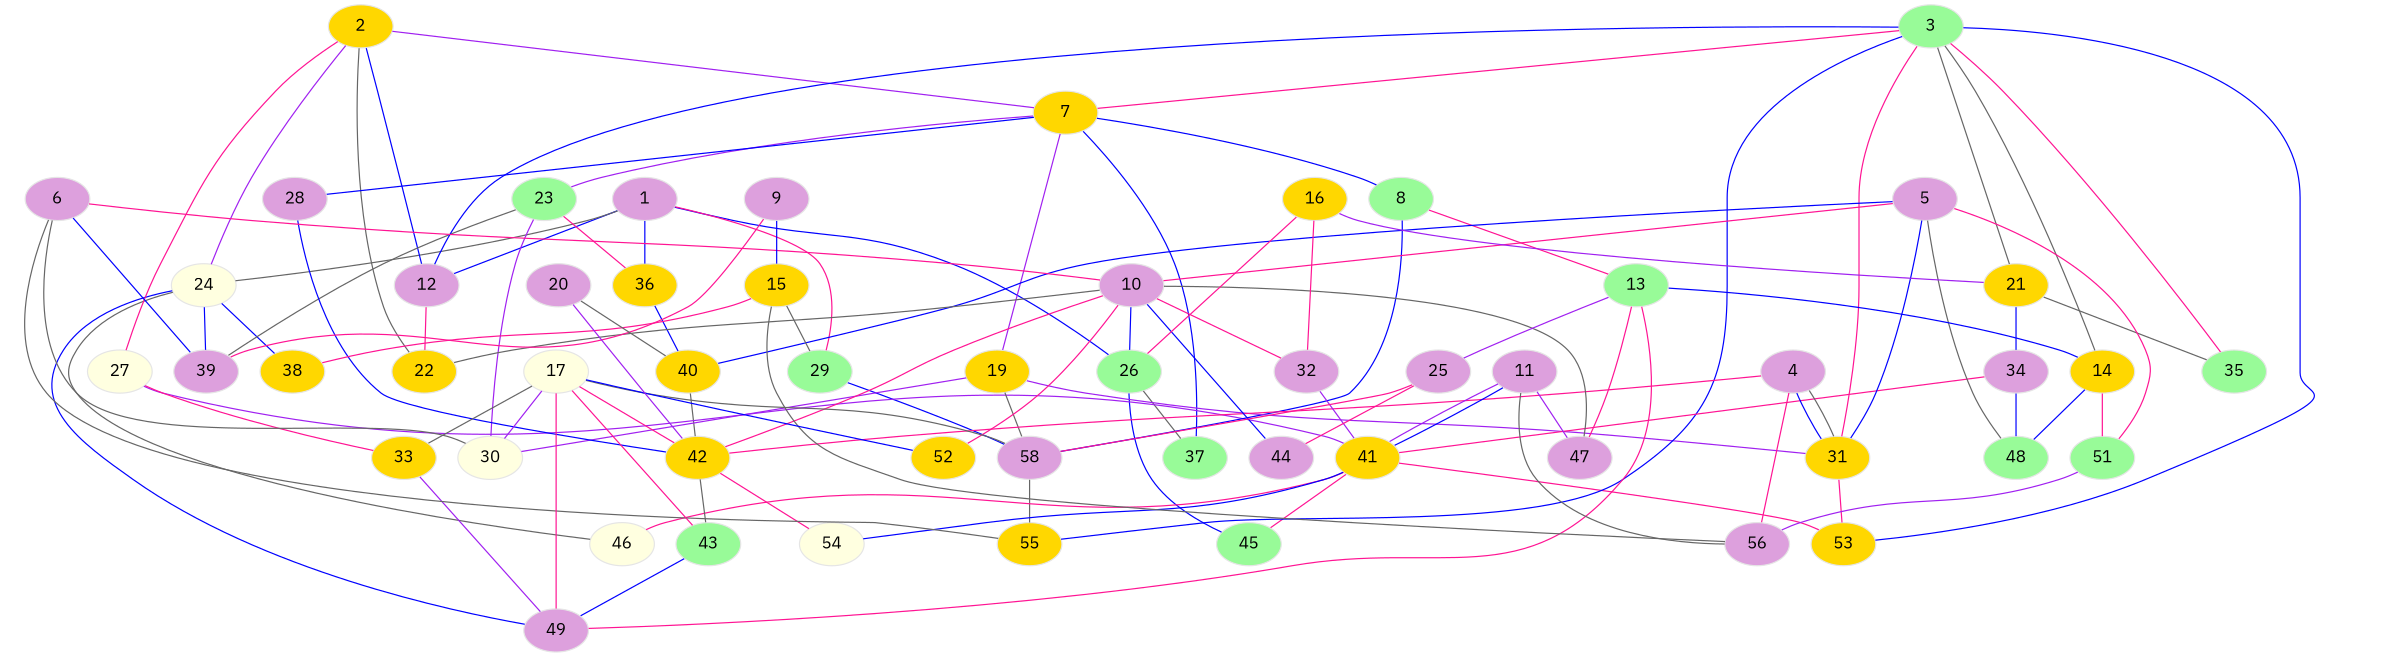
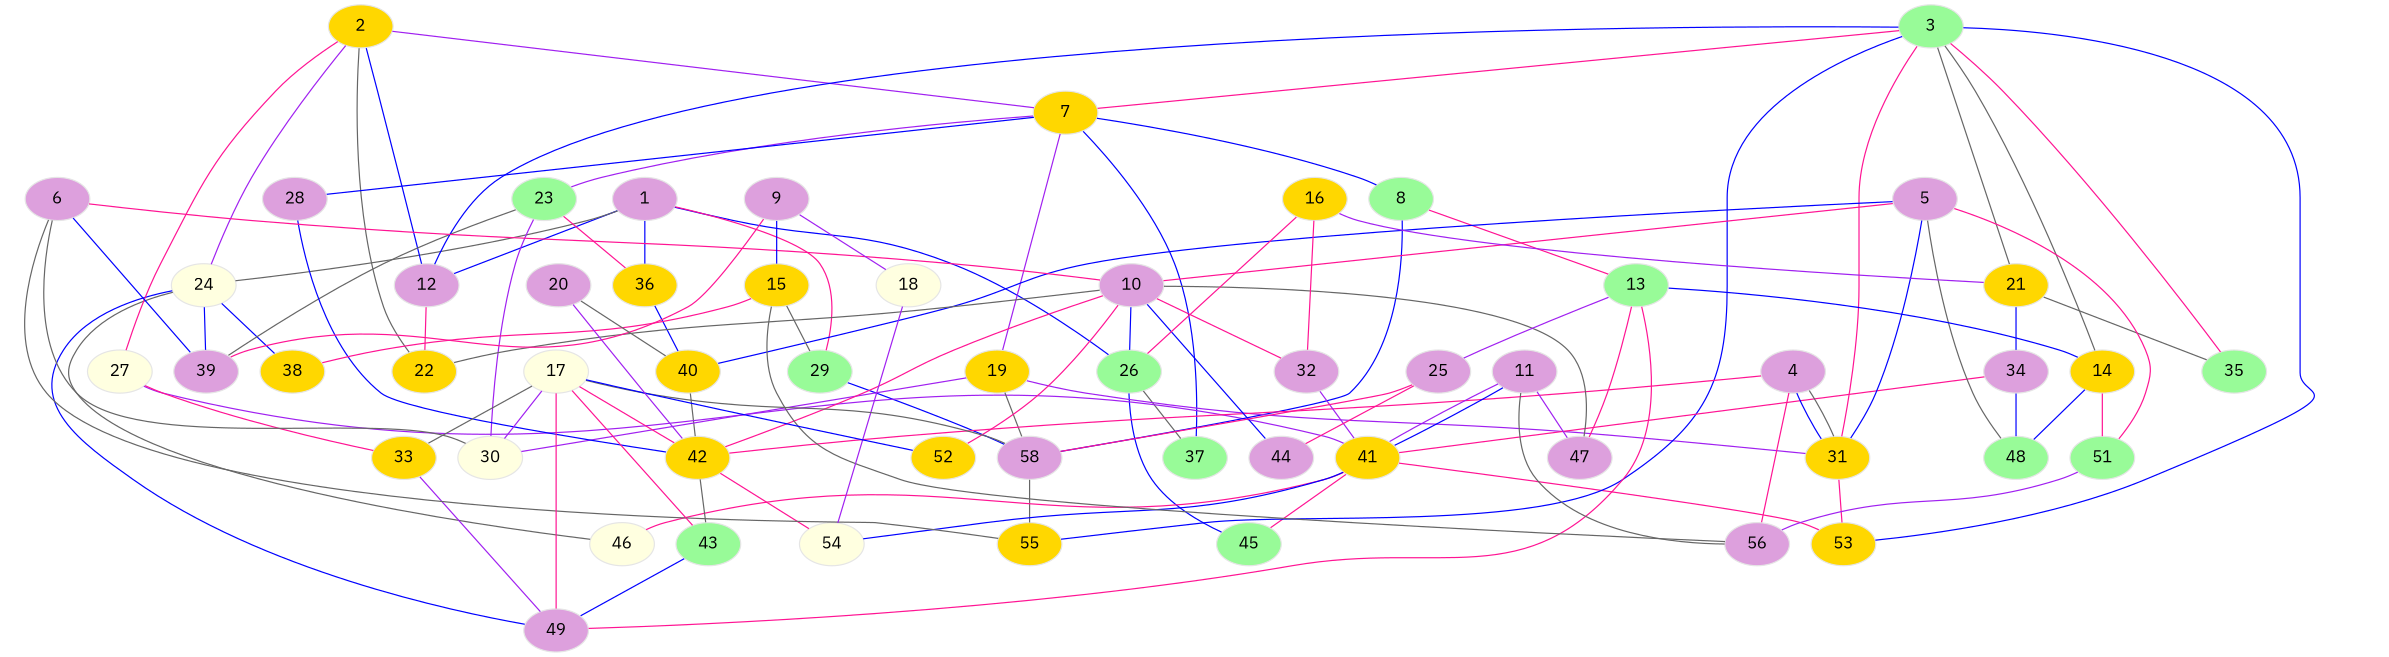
node "18": added
